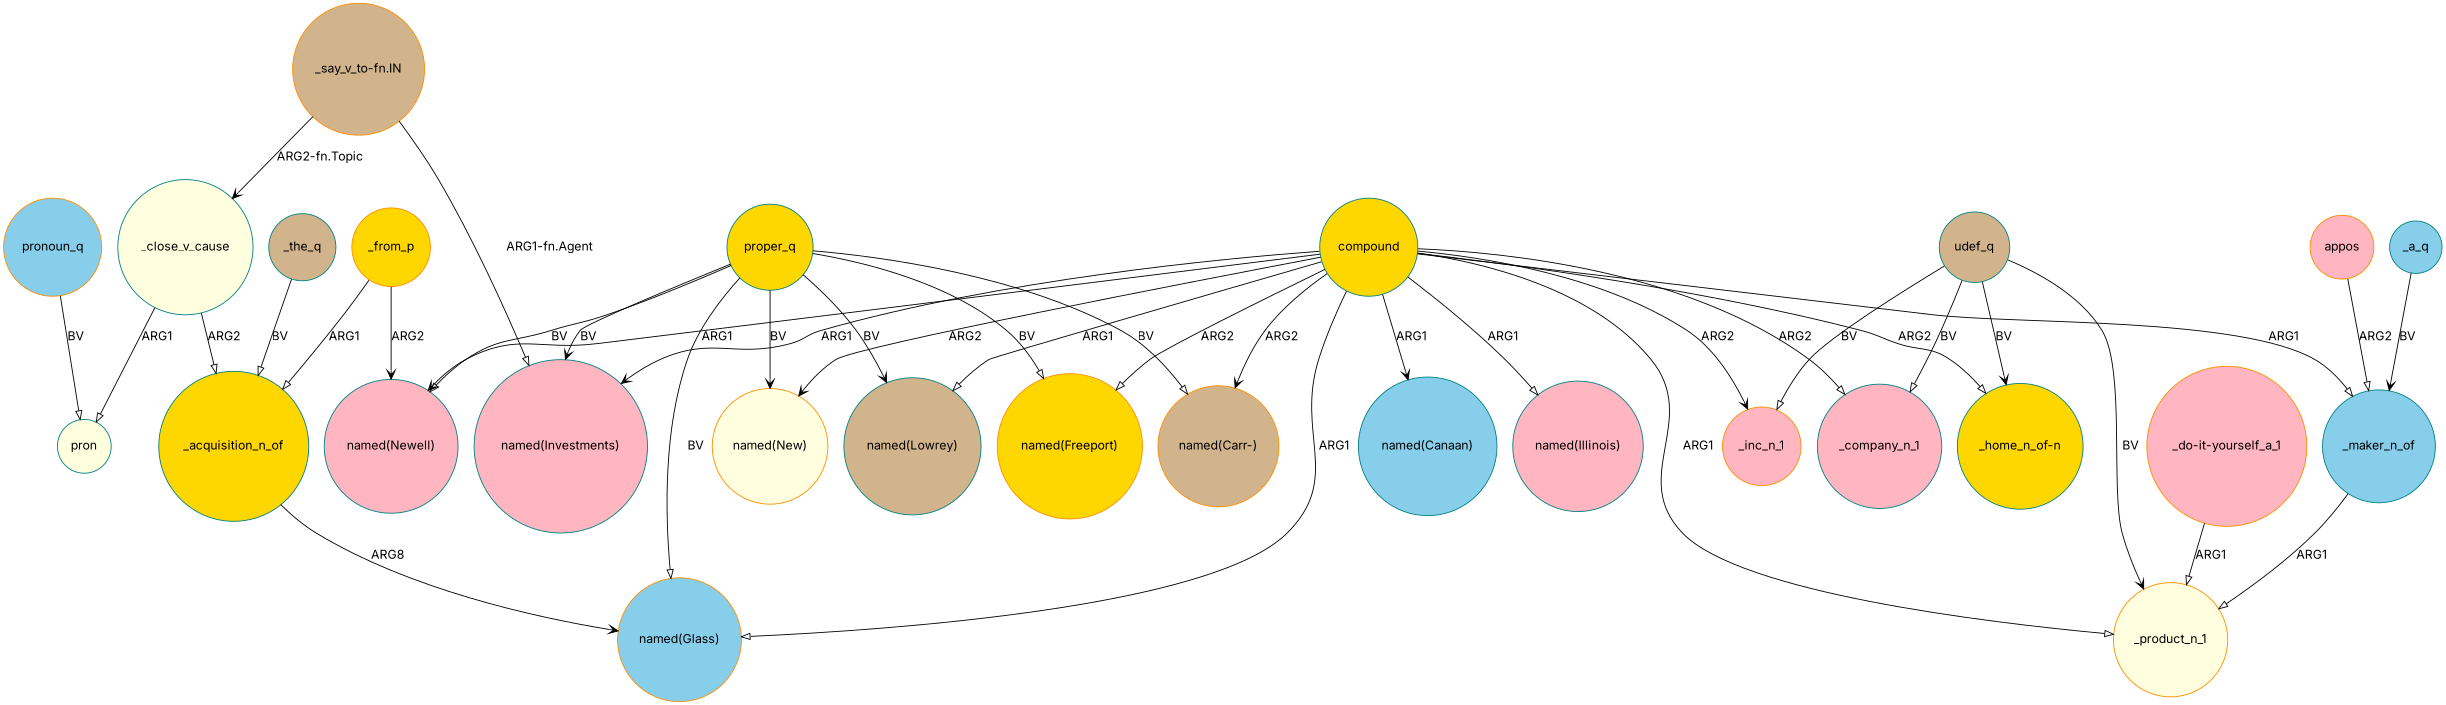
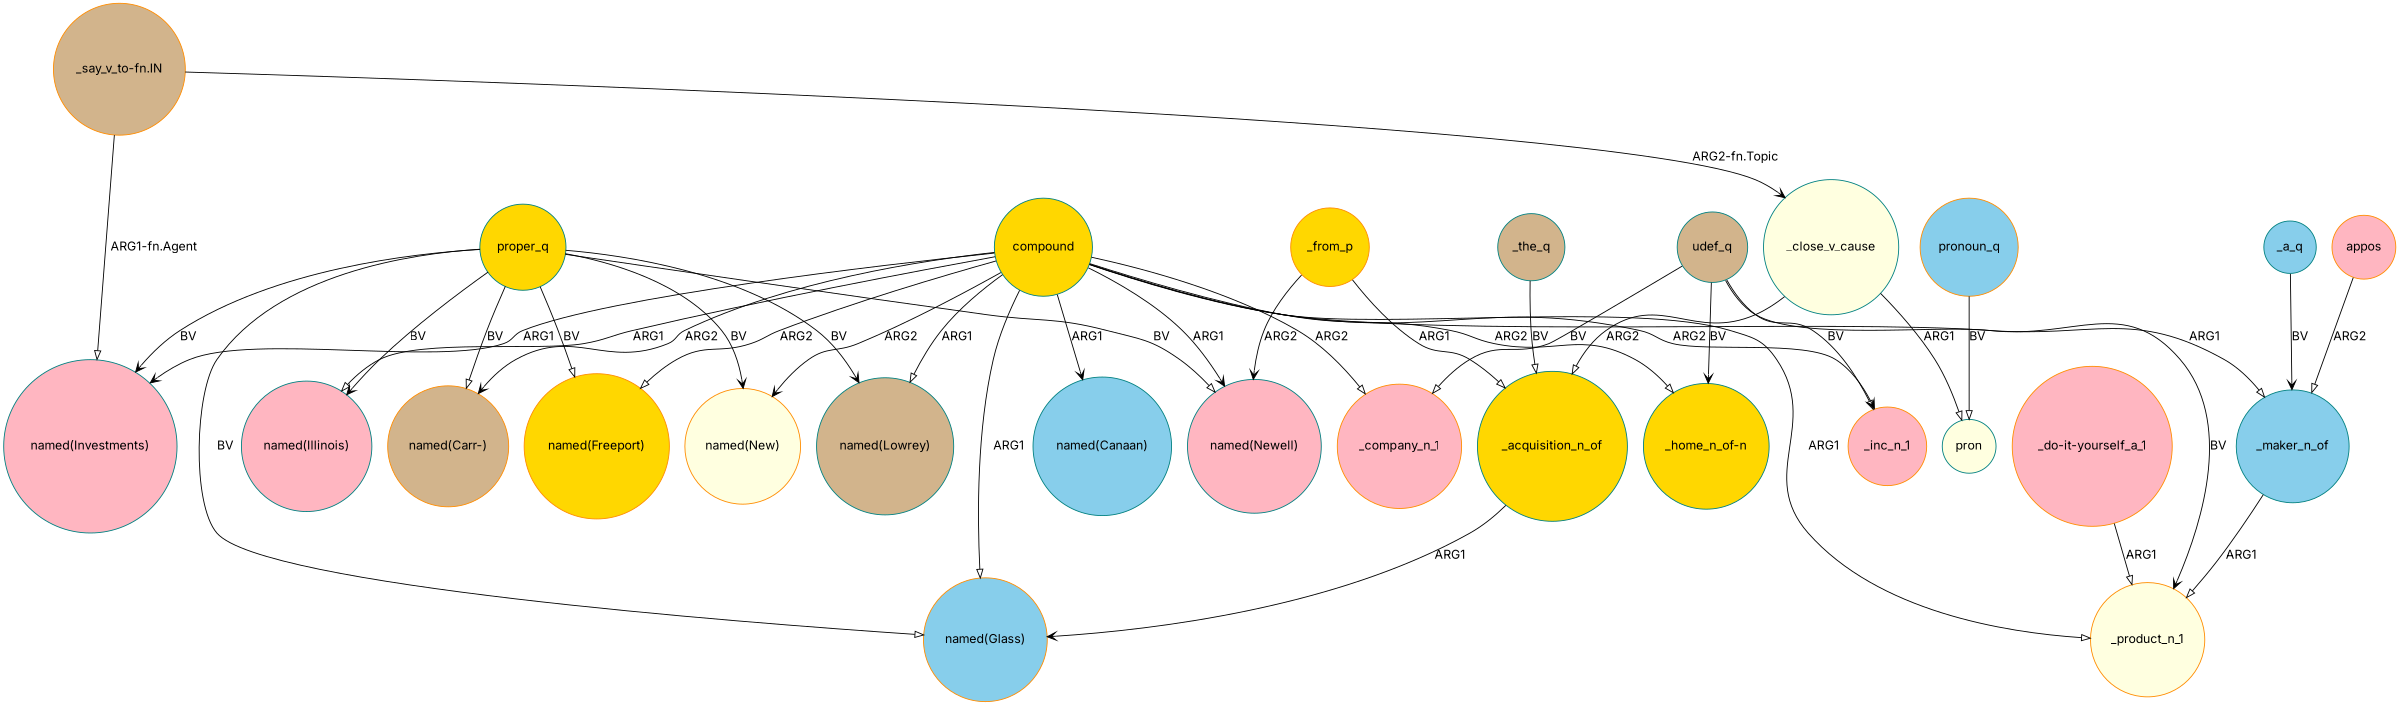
edge "proper_q" -> "named(Illinois)": added, label "BV"
node "_company_n_1": color teal -> darkorange
edge "_acquisition_n_of" -> "named(Glass)": label "ARG8" -> "ARG1"
